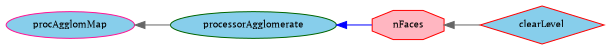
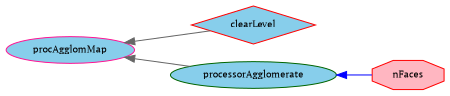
edge "clearLevel" -> "nFaces": now "clearLevel" -> "procAgglomMap"
